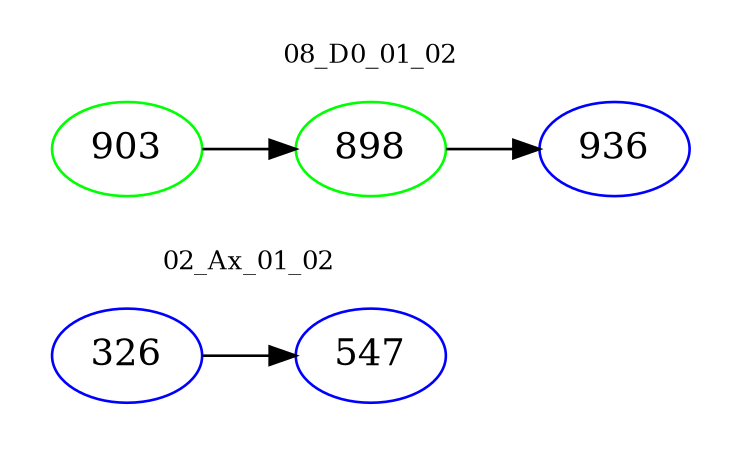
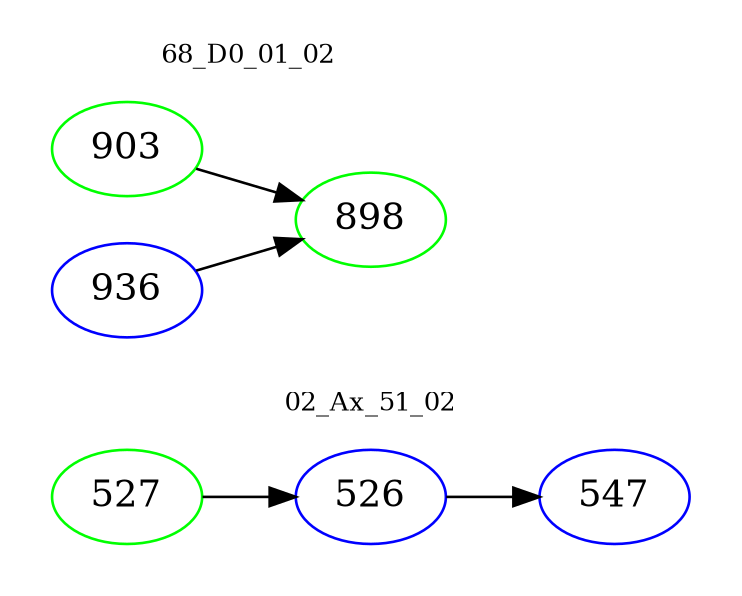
cluster "08_D0_01_02": label "08_D0_01_02" -> "68_D0_01_02"
edge "898" -> "936": reversed
cluster "02_Ax_01_02": label "02_Ax_01_02" -> "02_Ax_51_02"
node "326": label "326" -> "526"
node "527": added
